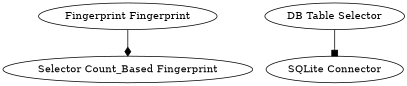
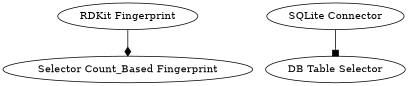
node "Fingerprint Fingerprint": label "Fingerprint Fingerprint" -> "RDKit Fingerprint"
edge "DB Table Selector" -> "SQLite Connector": reversed
